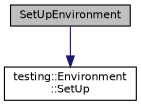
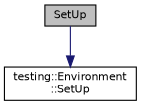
node "SetUpEnvironment": label "SetUpEnvironment" -> "SetUp"
